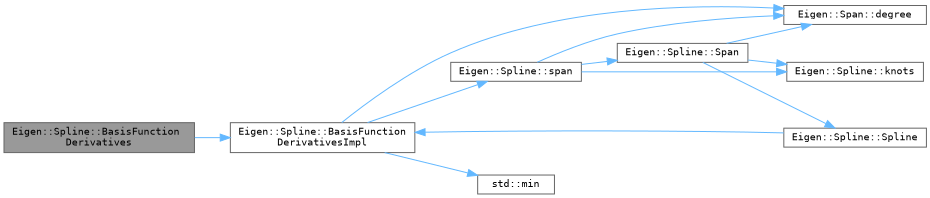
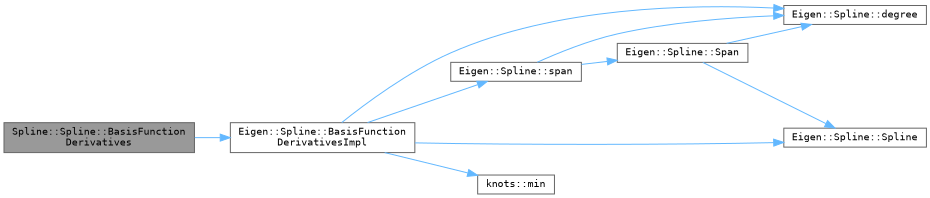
node "Eigen::Span::degree": label "Eigen::Span::degree" -> "Eigen::Spline::degree"
node "Eigen::Spline::knots": removed
edge "Eigen::Spline::Spline" -> "Eigen::Spline::BasisFunction DerivativesImpl": reversed
node "Eigen::Spline::BasisFunction Derivatives": label "Eigen::Spline::BasisFunction Derivatives" -> "Spline::Spline::BasisFunction Derivatives"
node "std::min": label "std::min" -> "knots::min"
